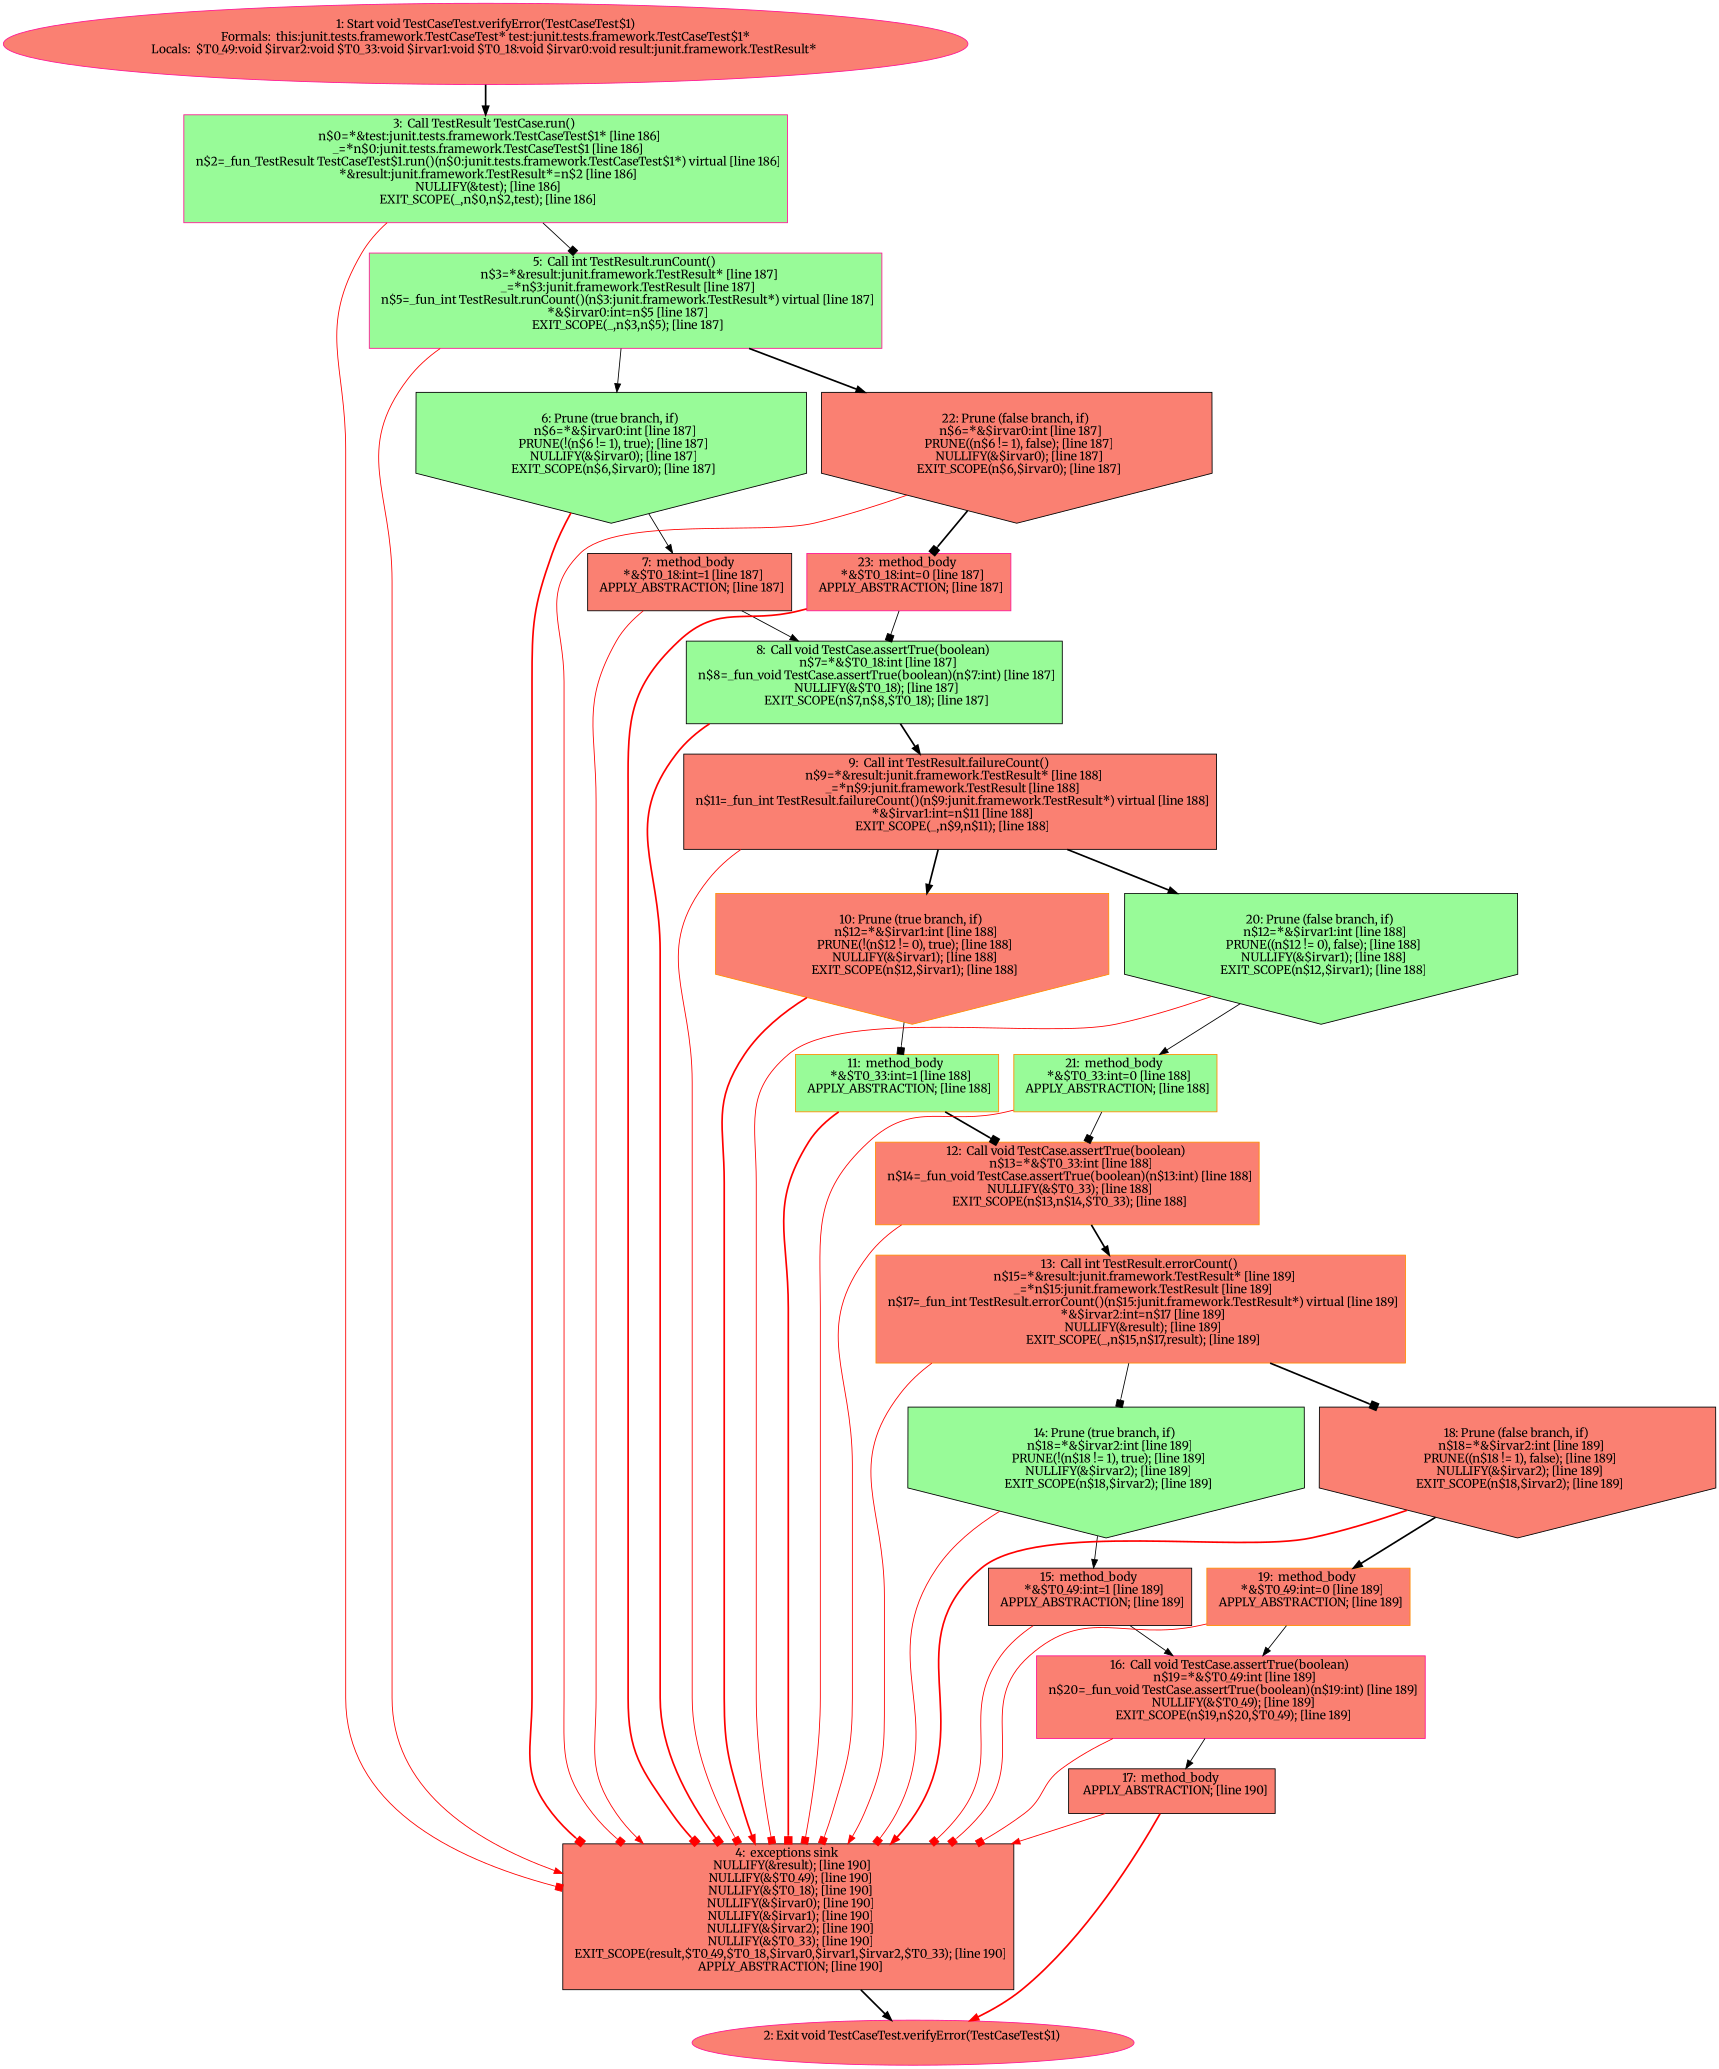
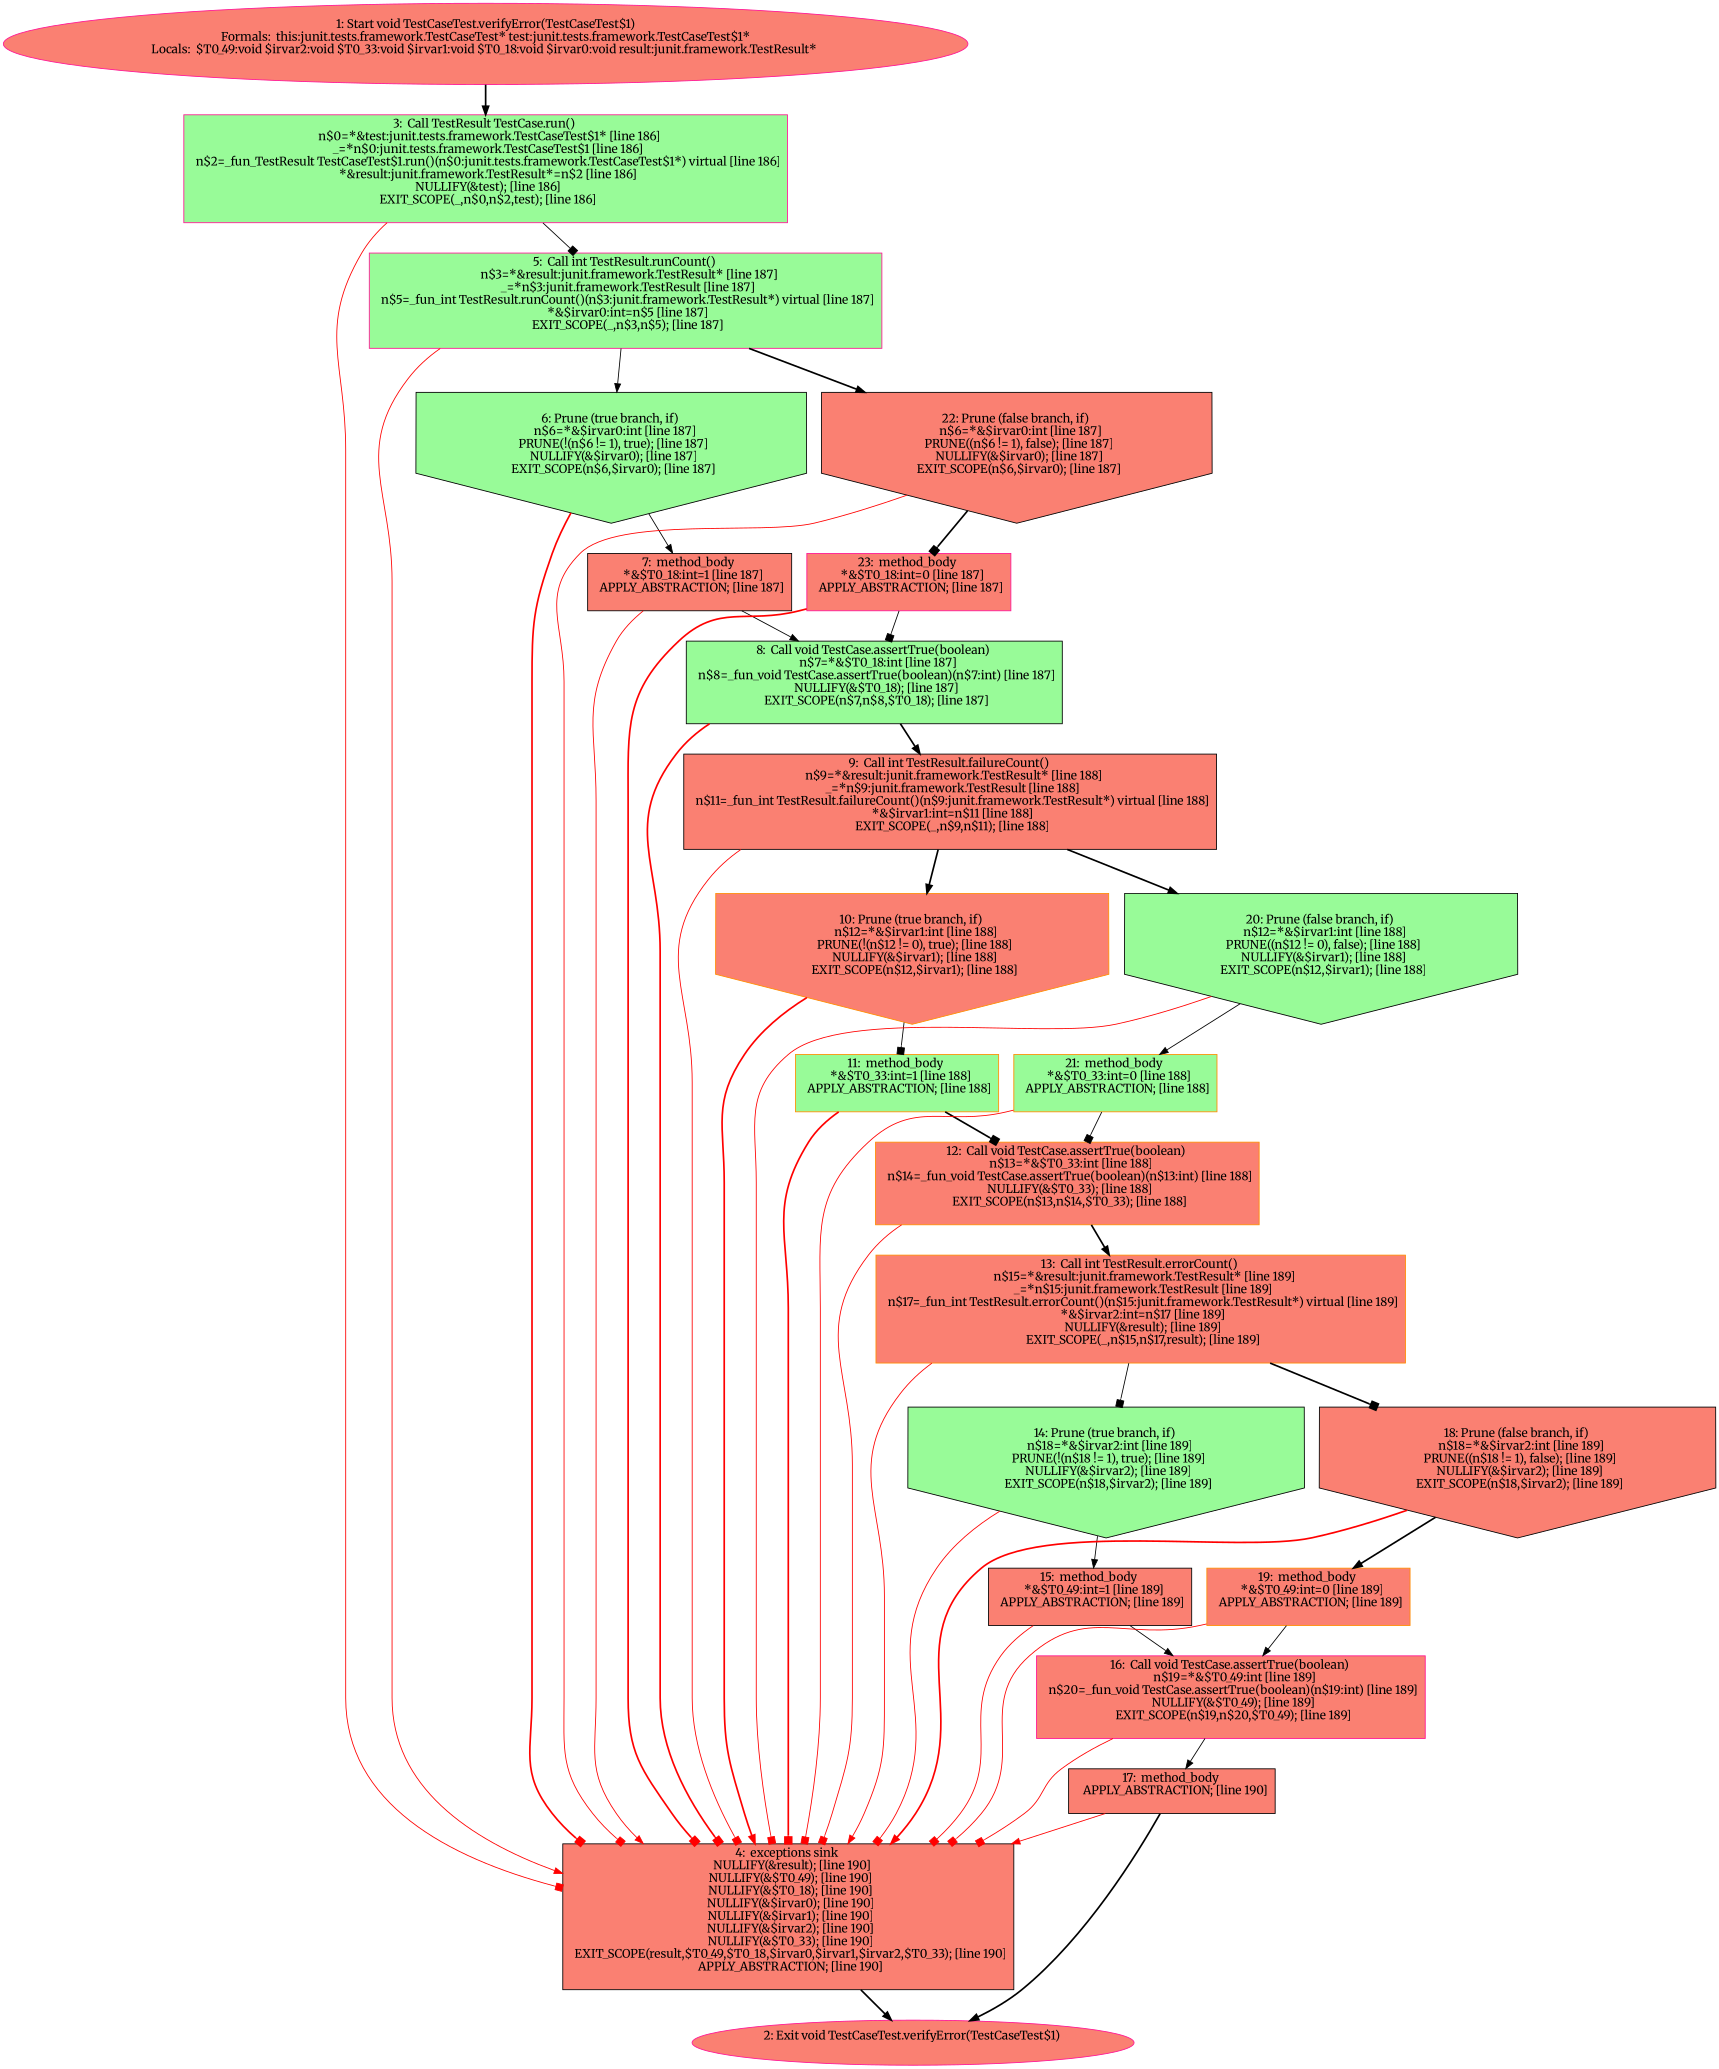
edge "17:  method_body APPLY_ABSTRACTION; [line 190]" -> "2: Exit void TestCaseTest.verifyError(TestCaseTest$1)": color red -> black
